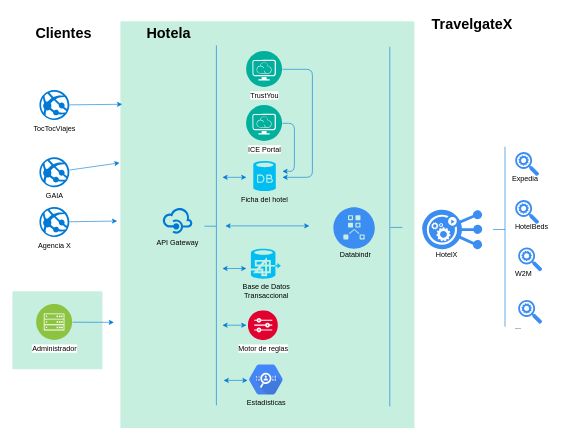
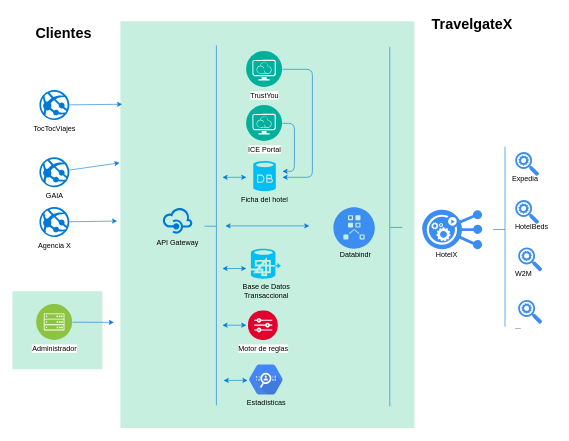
node "Hotela": removed
